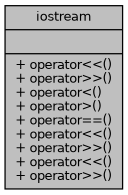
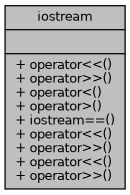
node "iostream": text "+ operator==()" -> "+ iostream==()"
